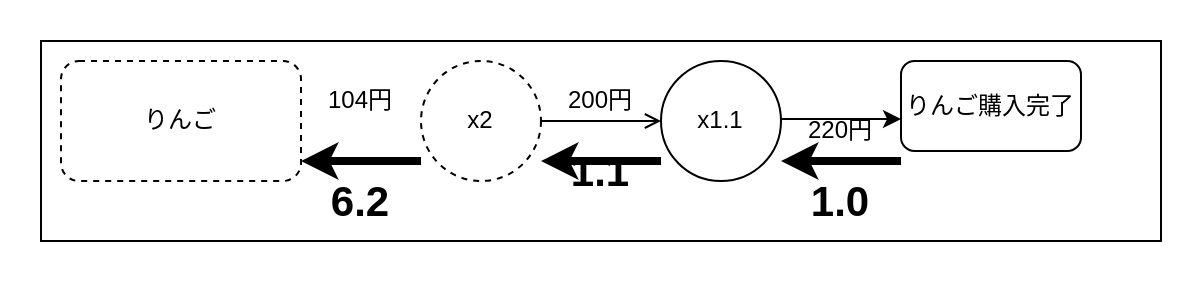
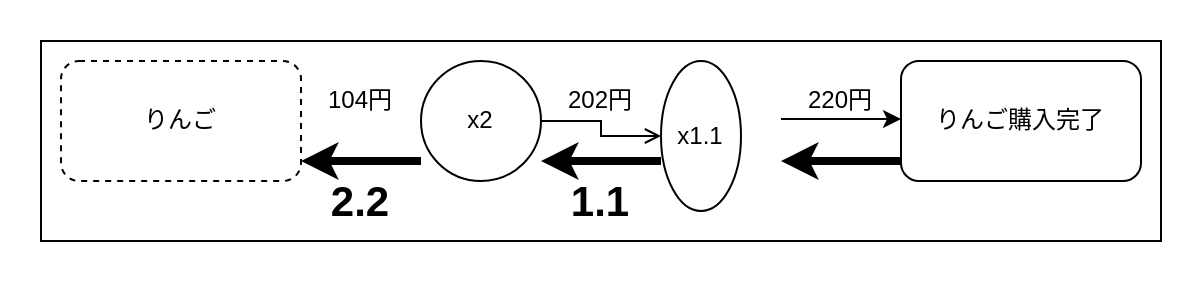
node "200円": label "200円" -> "202円"
node "りんご購入完了": size 180x90 -> 240x120
node "x2": style dashed -> solid
node "x1.1": size 120x120 -> 80x150
node "220円": moved (841, 131) -> (841, 101)
node "1.1": moved (601, 171) -> (601, 201)
node "6.2": label "6.2" -> "2.2"
node "1.0": removed
